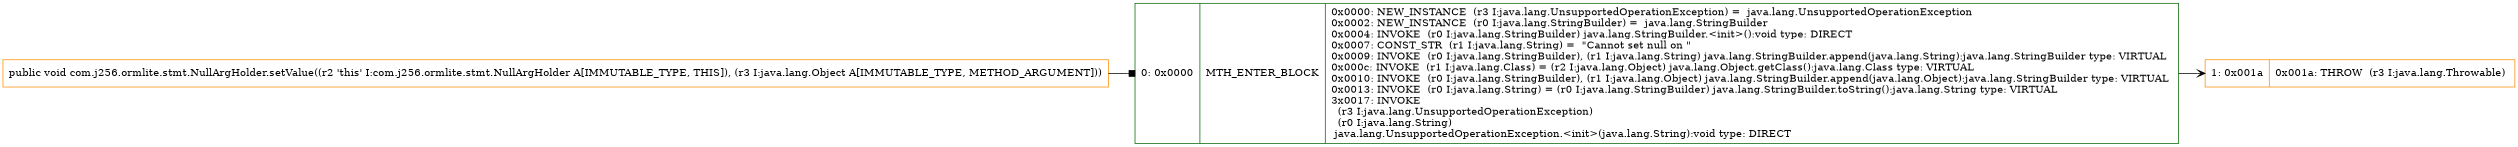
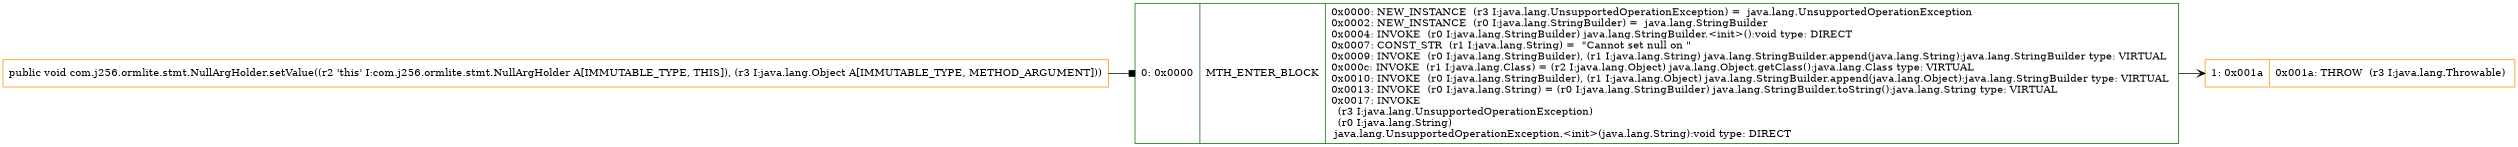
node "0: 0x0000": text "3x0017: INVOKE" -> "0x0017: INVOKE"
